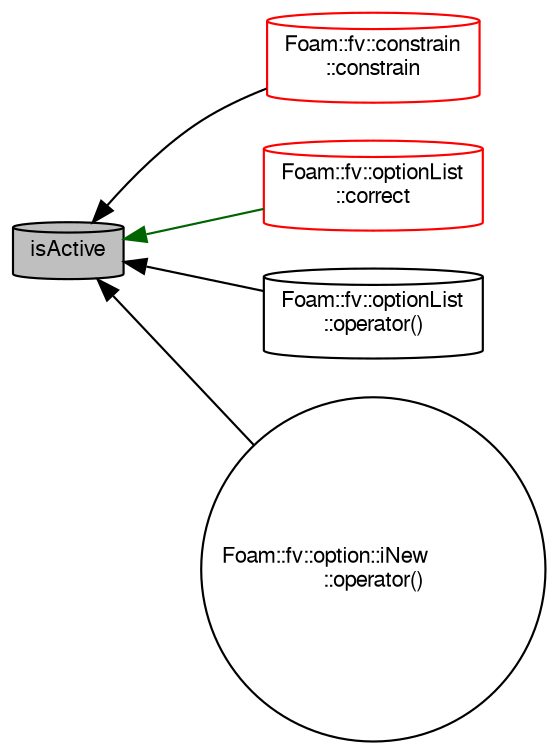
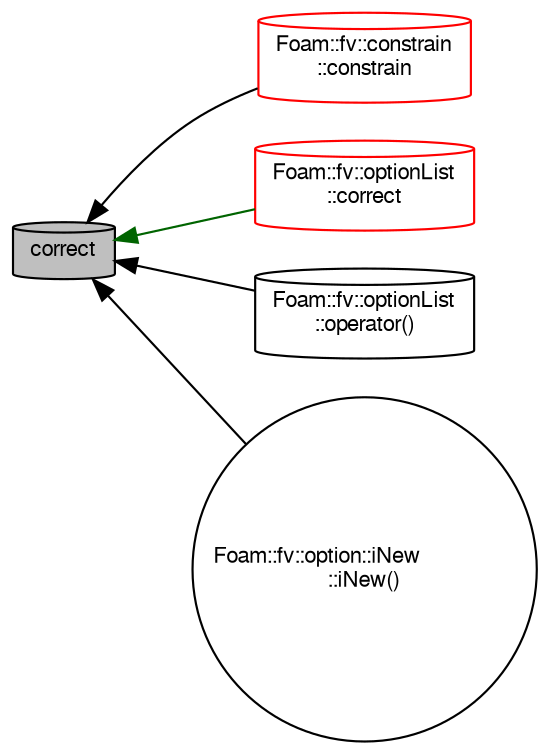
node "isActive": label "isActive" -> "correct"
node "Foam::fv::option::iNew ::operator()": label "Foam::fv::option::iNew ::operator()" -> "Foam::fv::option::iNew ::iNew()"
